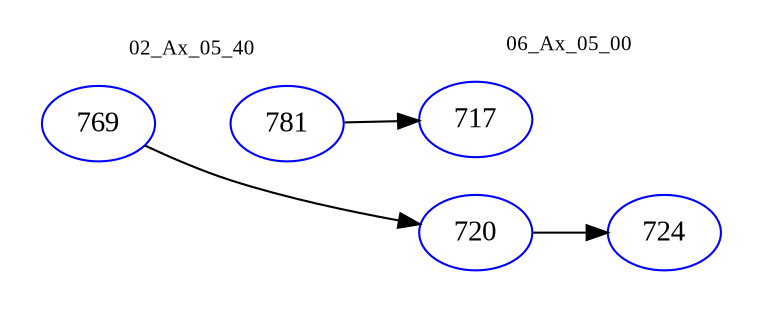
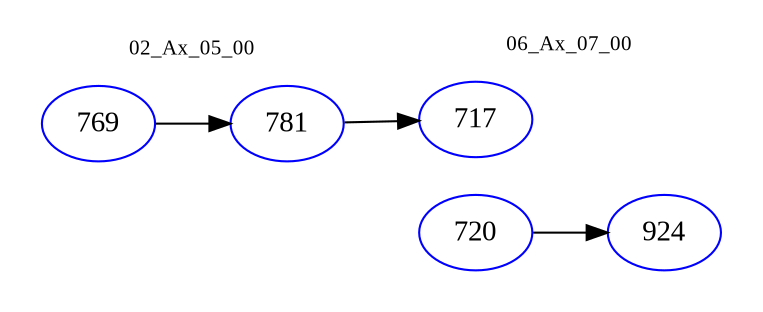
cluster "06_Ax_05_00": label "06_Ax_05_00" -> "06_Ax_07_00"
cluster "02_Ax_05_40": label "02_Ax_05_40" -> "02_Ax_05_00"
edge "769" -> "720": now "769" -> "781"
node "724": label "724" -> "924"
